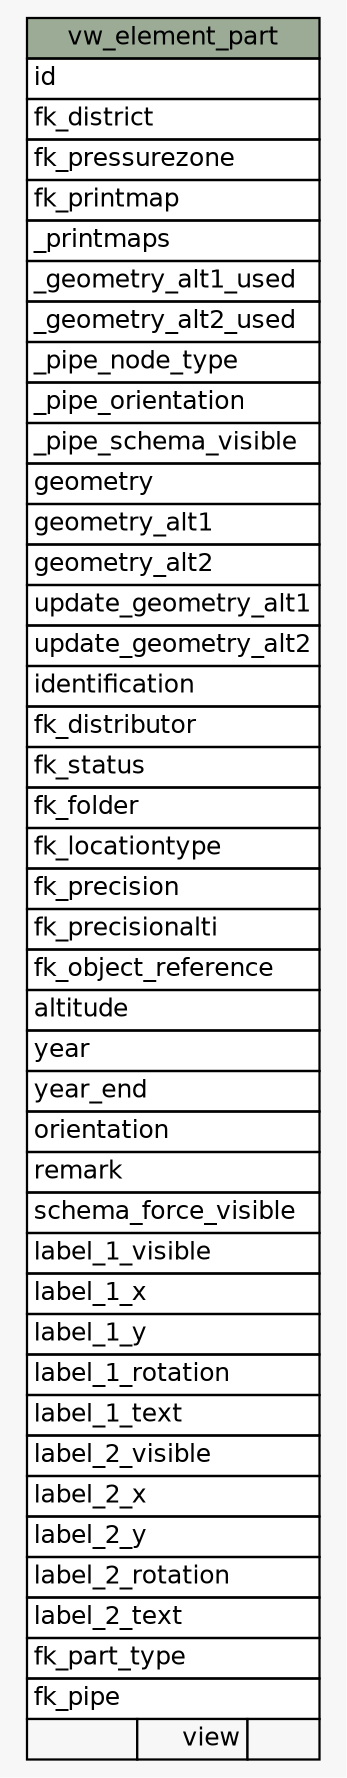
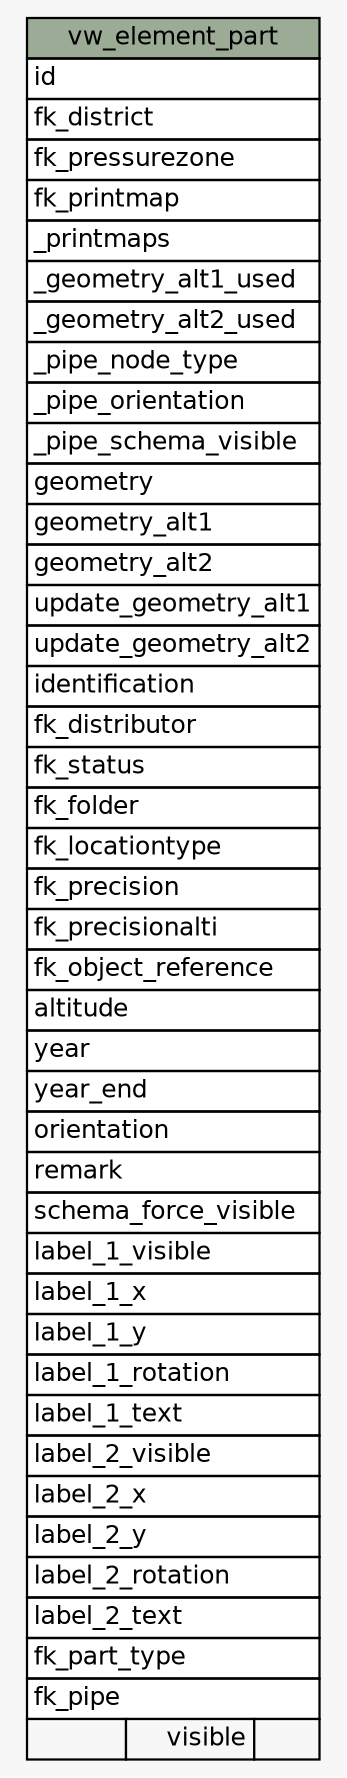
node "vw_element_part": text "view" -> "visible"
